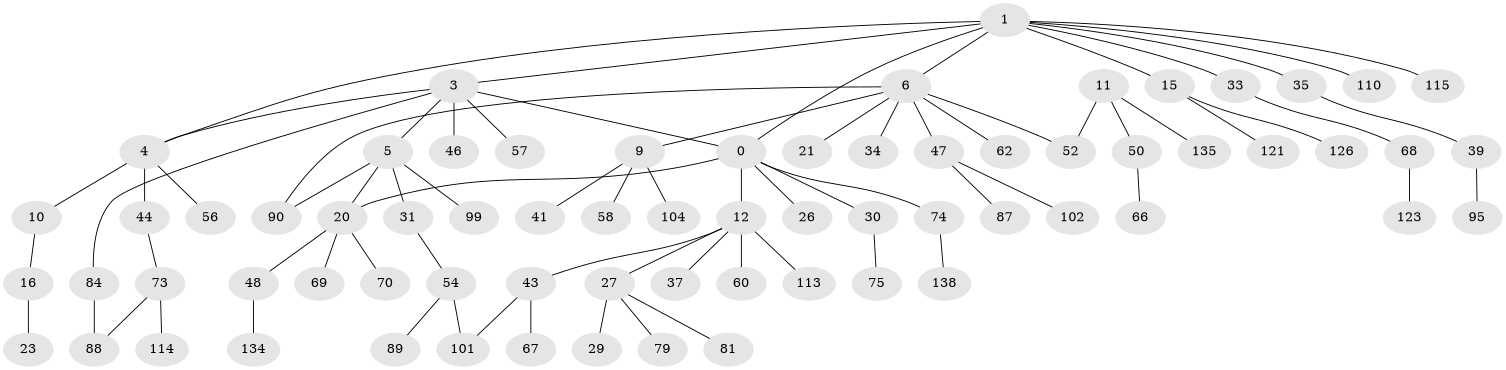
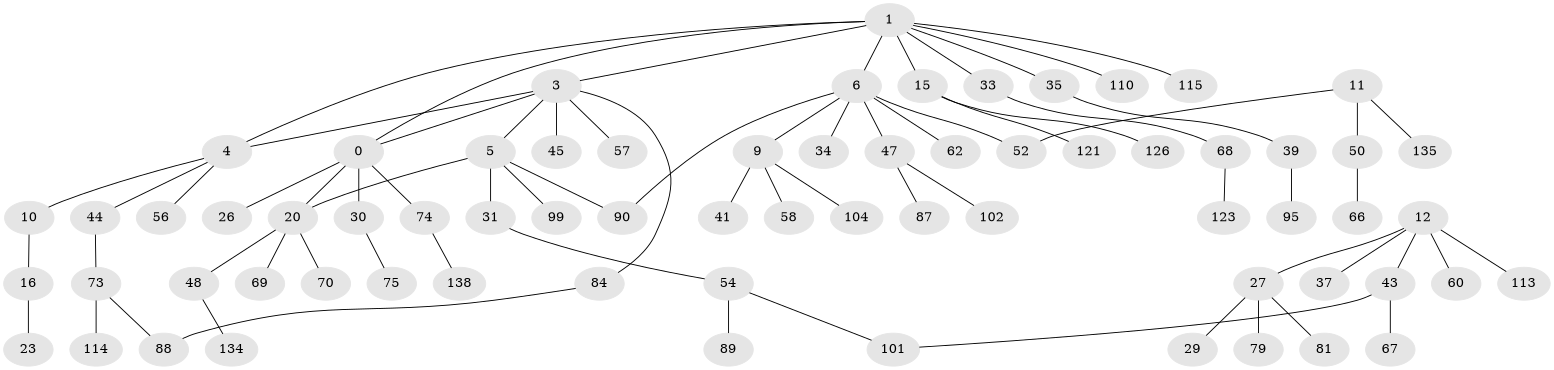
node "46": label "46" -> "45"
node "21": removed
edge "0" -- "12": removed
